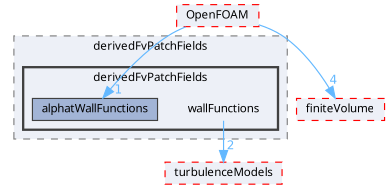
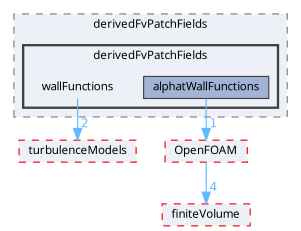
edge "OpenFOAM" -> "alphatWallFunctions": reversed
